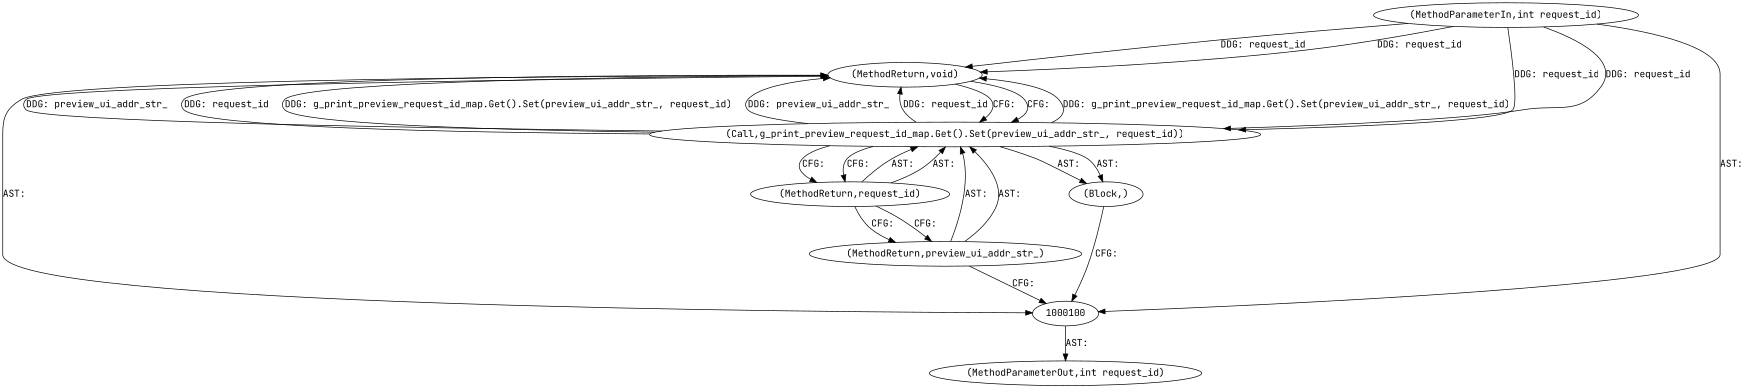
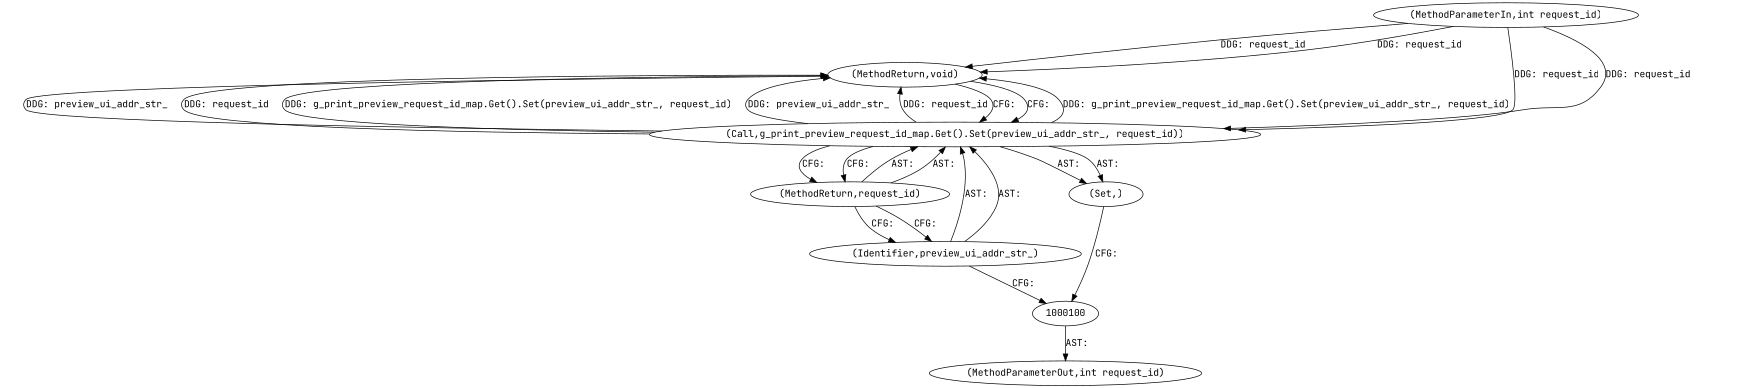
node "(Block,)": label "(Block,)" -> "(Set,)"
node "(MethodReturn,preview_ui_addr_str_)": label "(MethodReturn,preview_ui_addr_str_)" -> "(Identifier,preview_ui_addr_str_)"
edge "(MethodReturn,void)" -> "1000100": removed, label "AST:"
edge "(MethodParameterIn,int request_id)" -> "1000100": removed, label "AST:"
